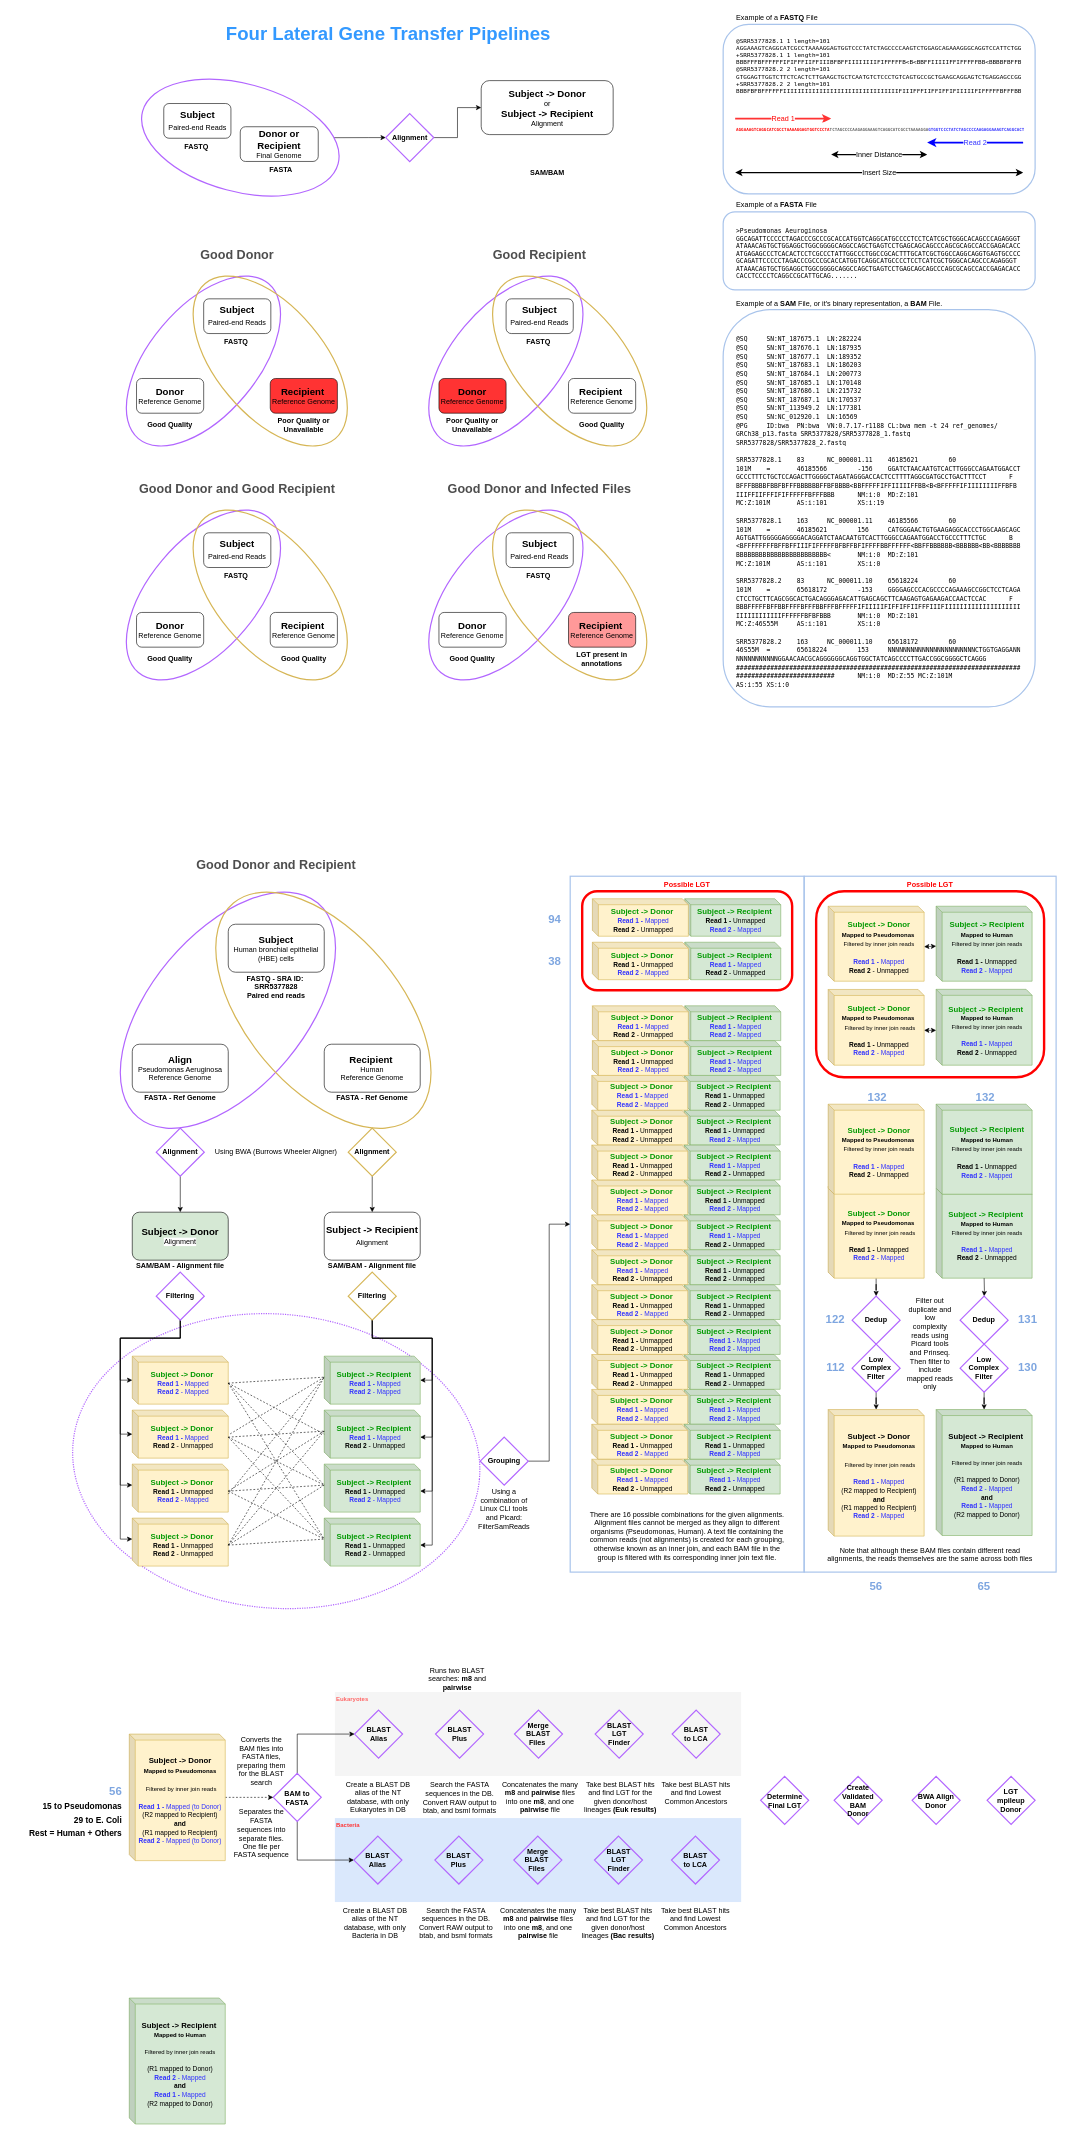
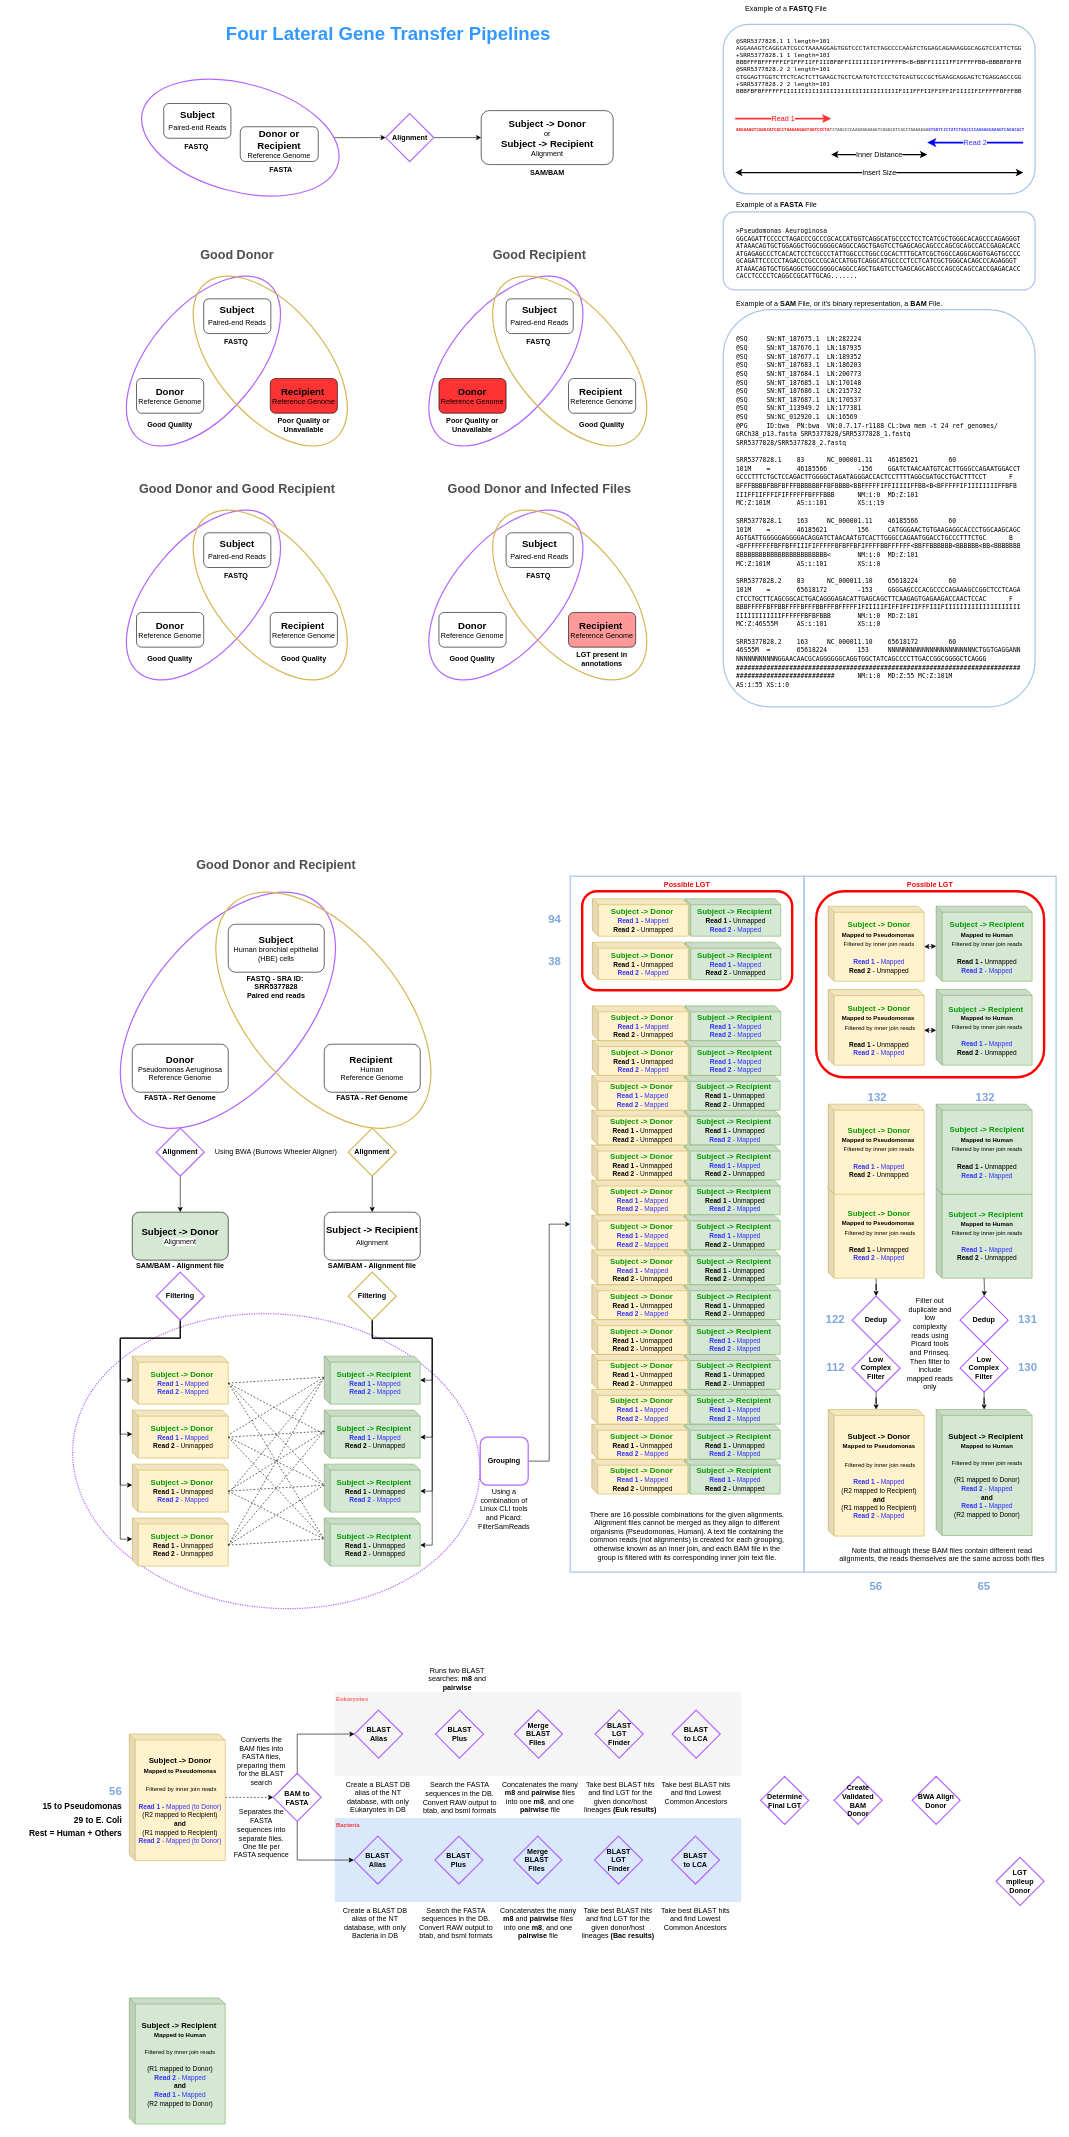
node "Example of a FASTQ File": moved (801, 18) -> (810, 9)
node "Subject -> Donor or Subject -> Recipient Alignment": moved (547, 108) -> (547, 138)
node "Donor or Recipient Final Genome": label "Donor or Recipient Final Genome" -> "Donor or Recipient Reference Genome"
node "Align Pseudomonas Aeruginosa Reference Genome": label "Align Pseudomonas Aeruginosa Reference Genome" -> "Donor Pseudomonas Aeruginosa Reference Genome"
node "Grouping": shape diamond -> rounded rectangle
node "Note that although these BAM files contain different read alignments, the reads themselves are the same across both files": moved (930, 1554) -> (942, 1554)
node "LGT mpileup Donor": moved (1011, 1801) -> (1020, 1882)
